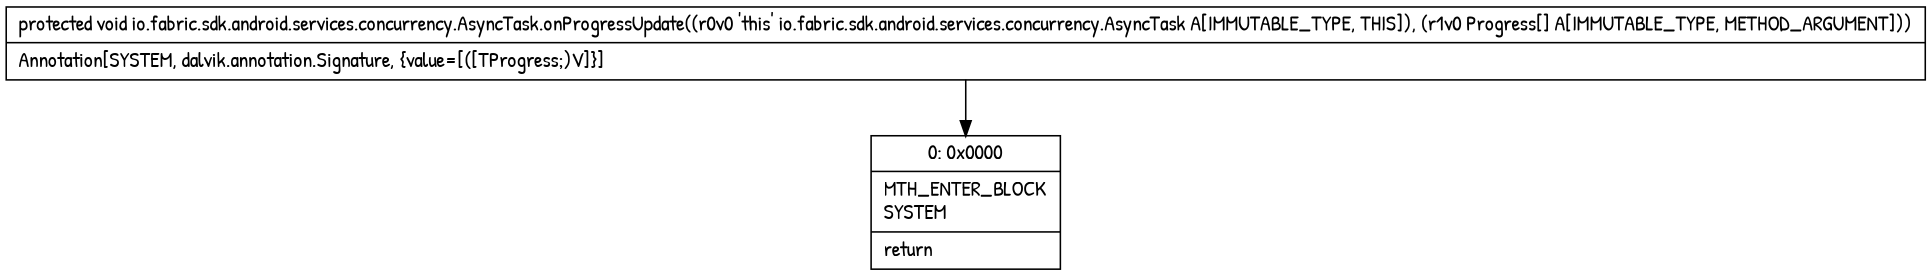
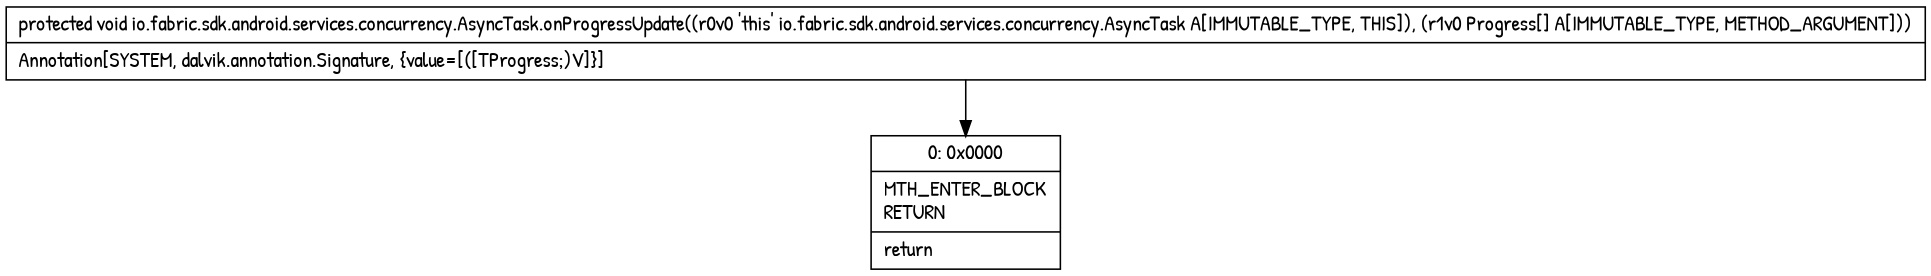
node "0: 0x0000": text "SYSTEM" -> "RETURN"
